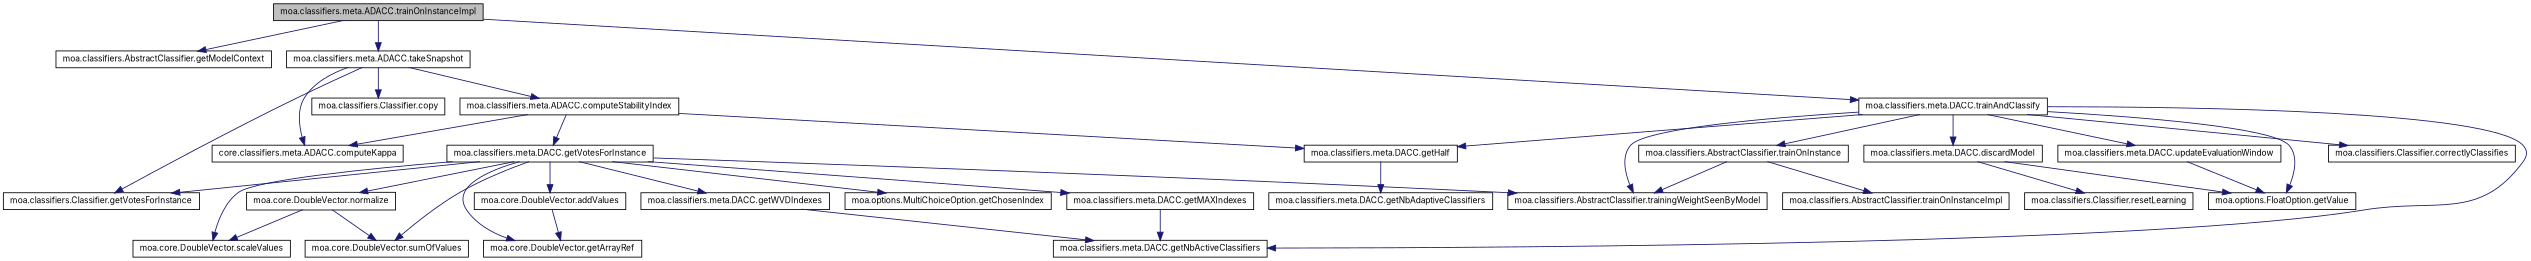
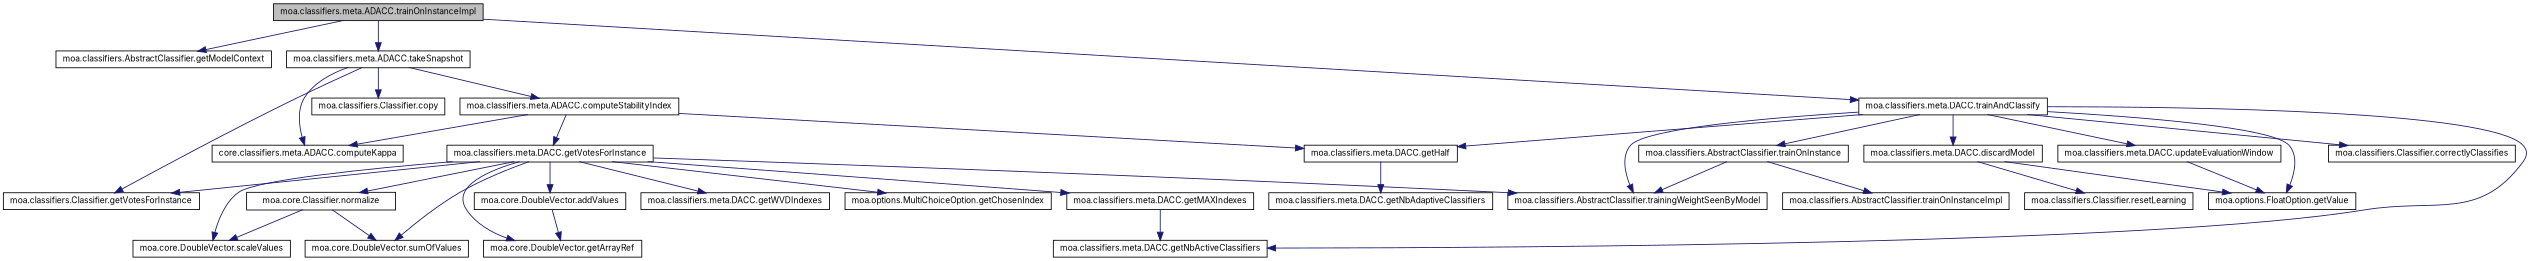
node "moa.core.DoubleVector.normalize": label "moa.core.DoubleVector.normalize" -> "moa.core.Classifier.normalize"
edge "moa.classifiers.meta.DACC.getWVDIndexes" -> "moa.classifiers.meta.DACC.getNbActiveClassifiers": removed
